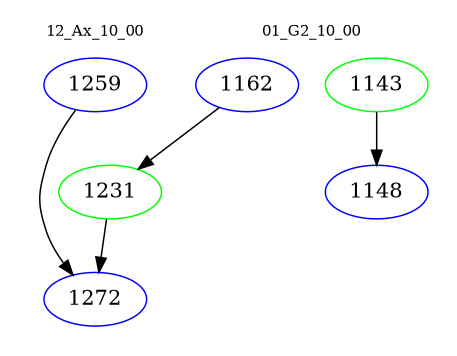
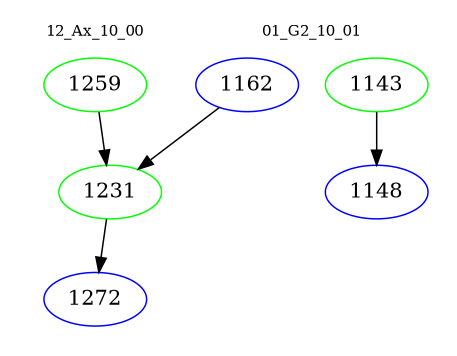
cluster "01_G2_10_00": label "01_G2_10_00" -> "01_G2_10_01"
node "1259": color blue -> green
edge "1259" -> "1272": now "1259" -> "1231"
